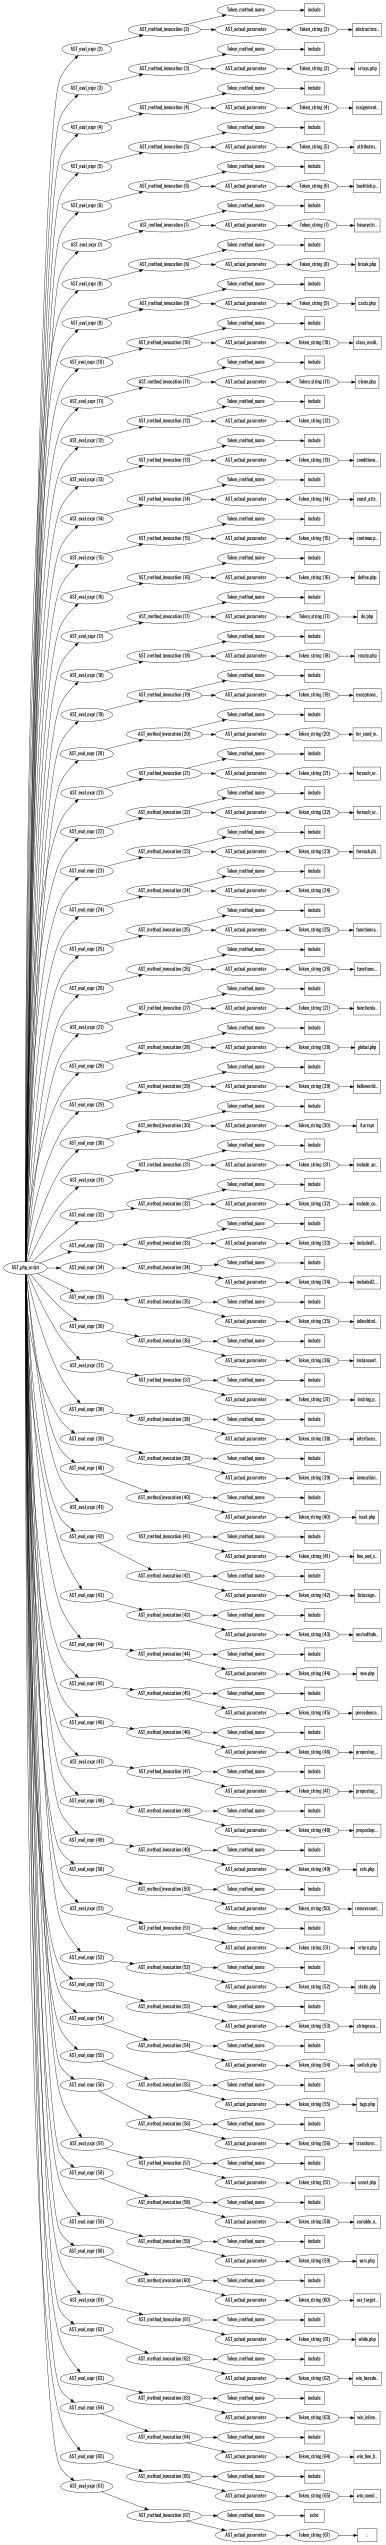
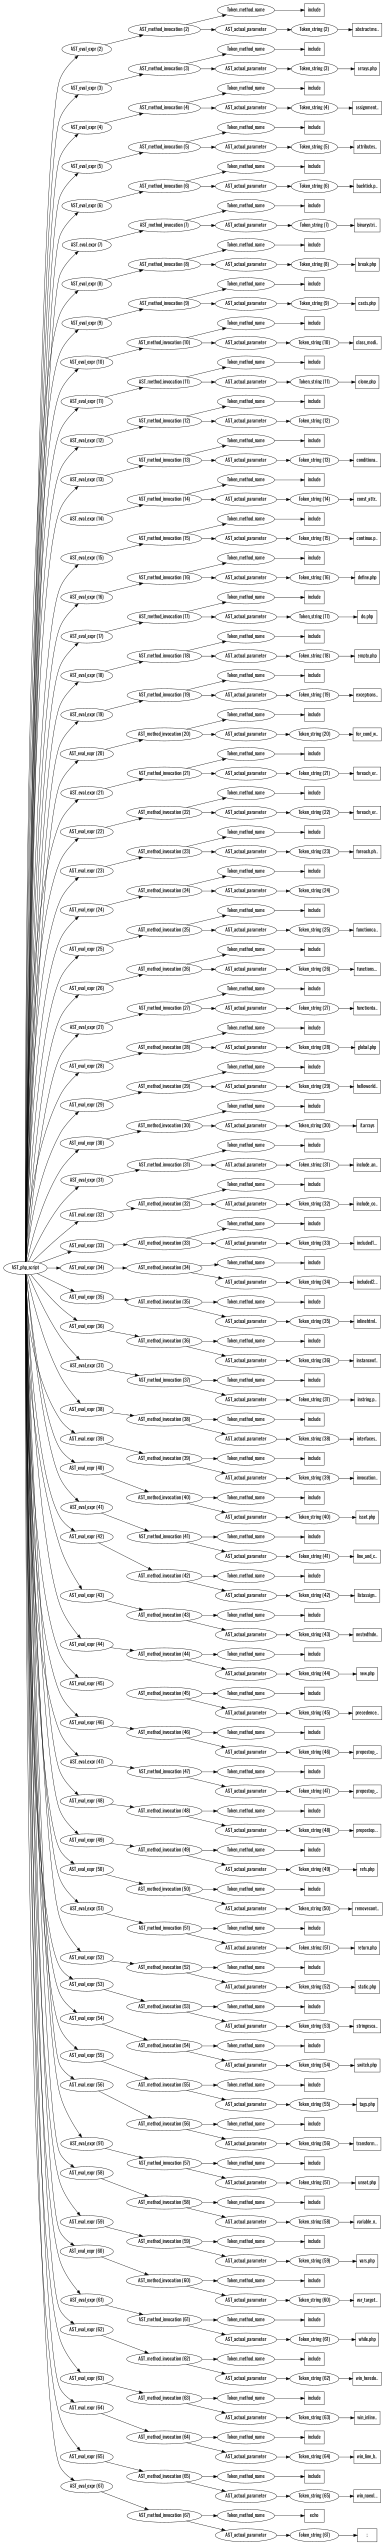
edge "AST_php_script" -> "AST_eval_expr (14)": removed
edge "AST_eval_expr (41)" -> "AST_method_invocation (41)": added
edge "AST_eval_expr (45)" -> "AST_method_invocation (45)": removed
